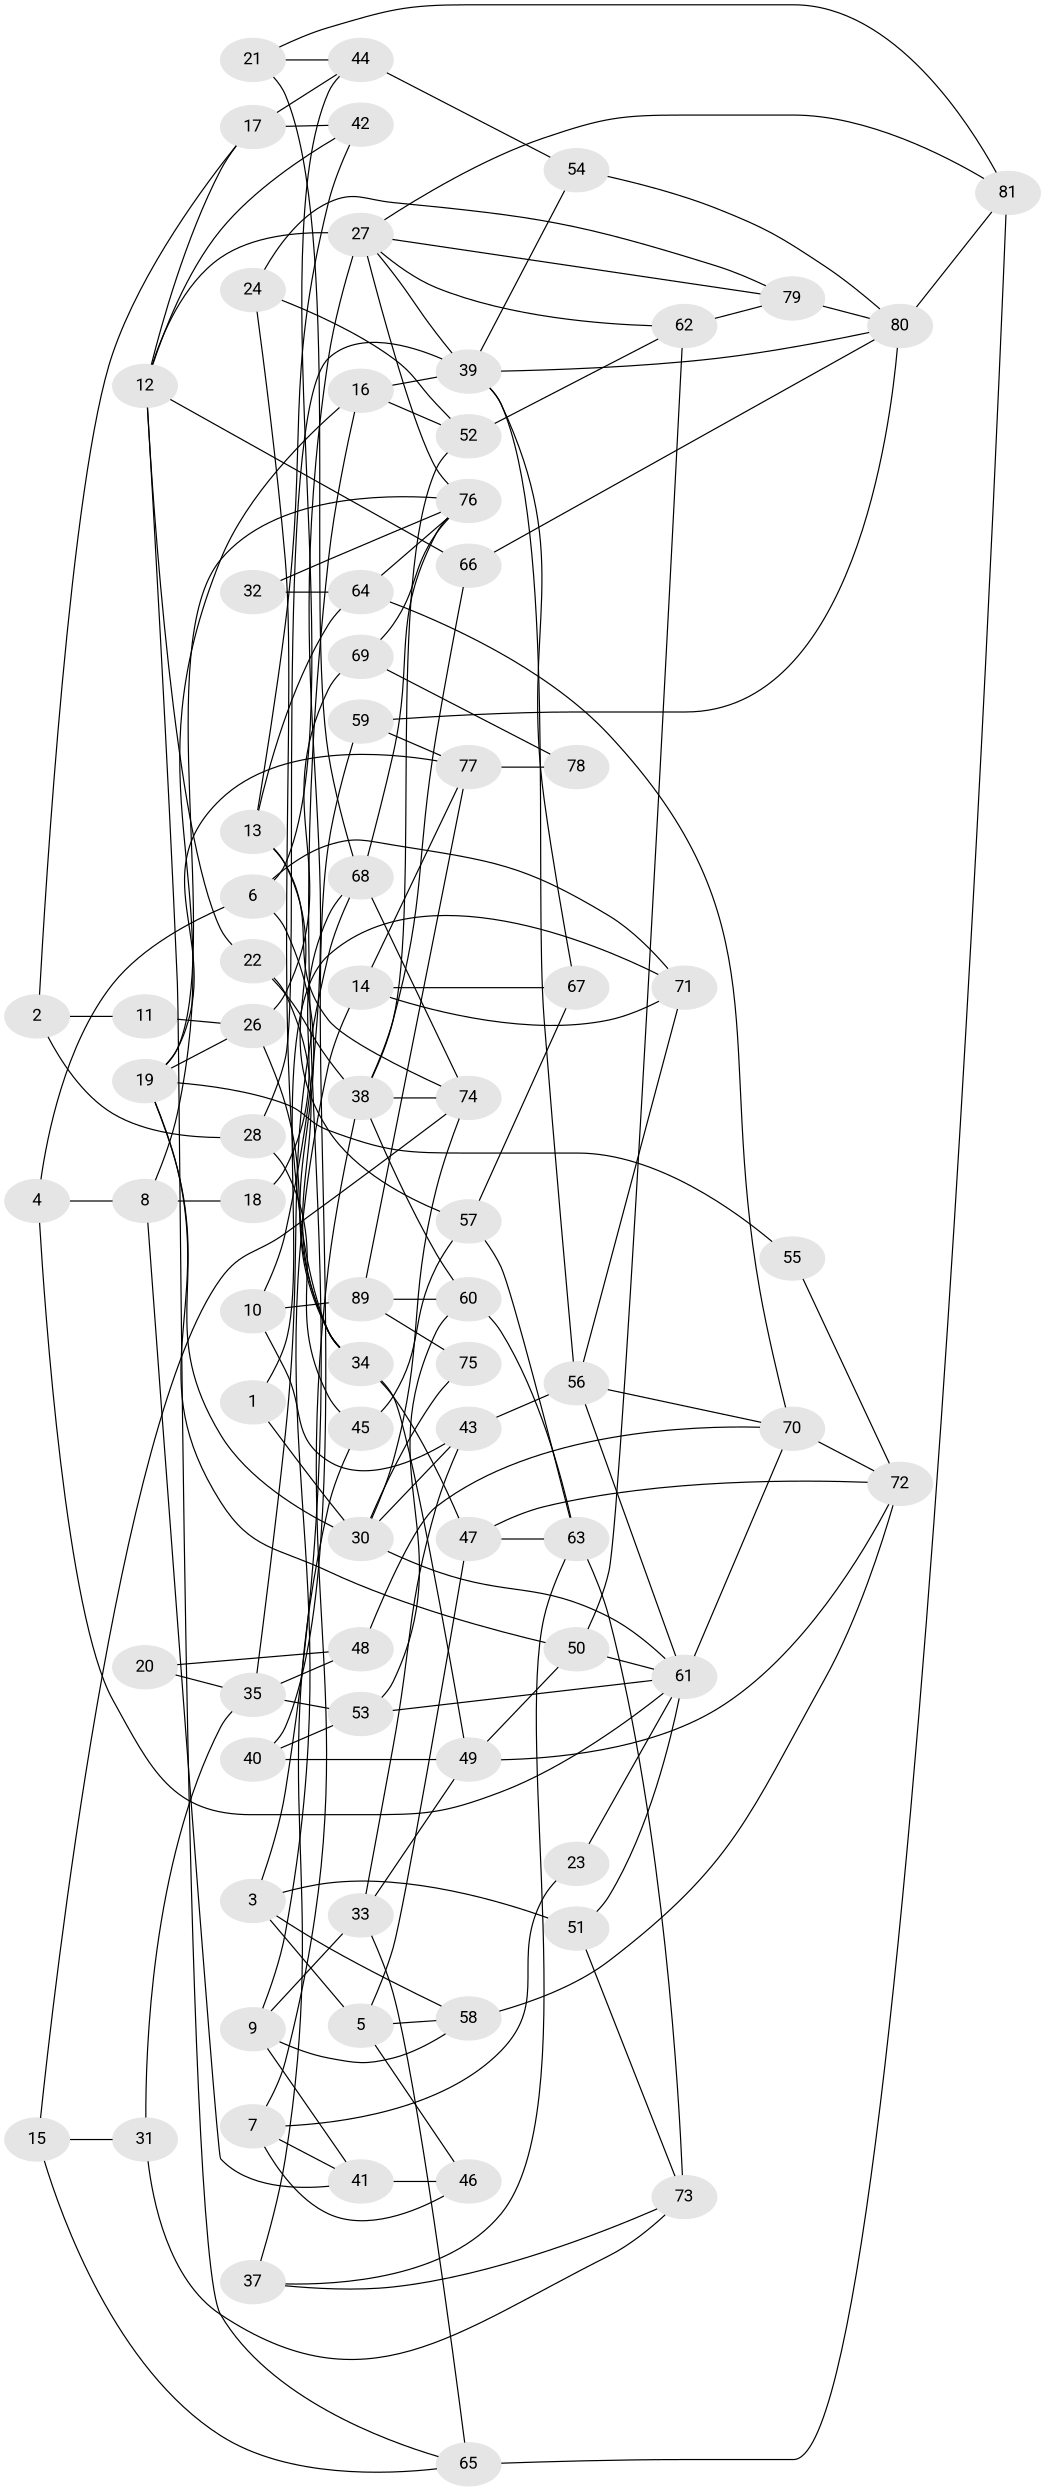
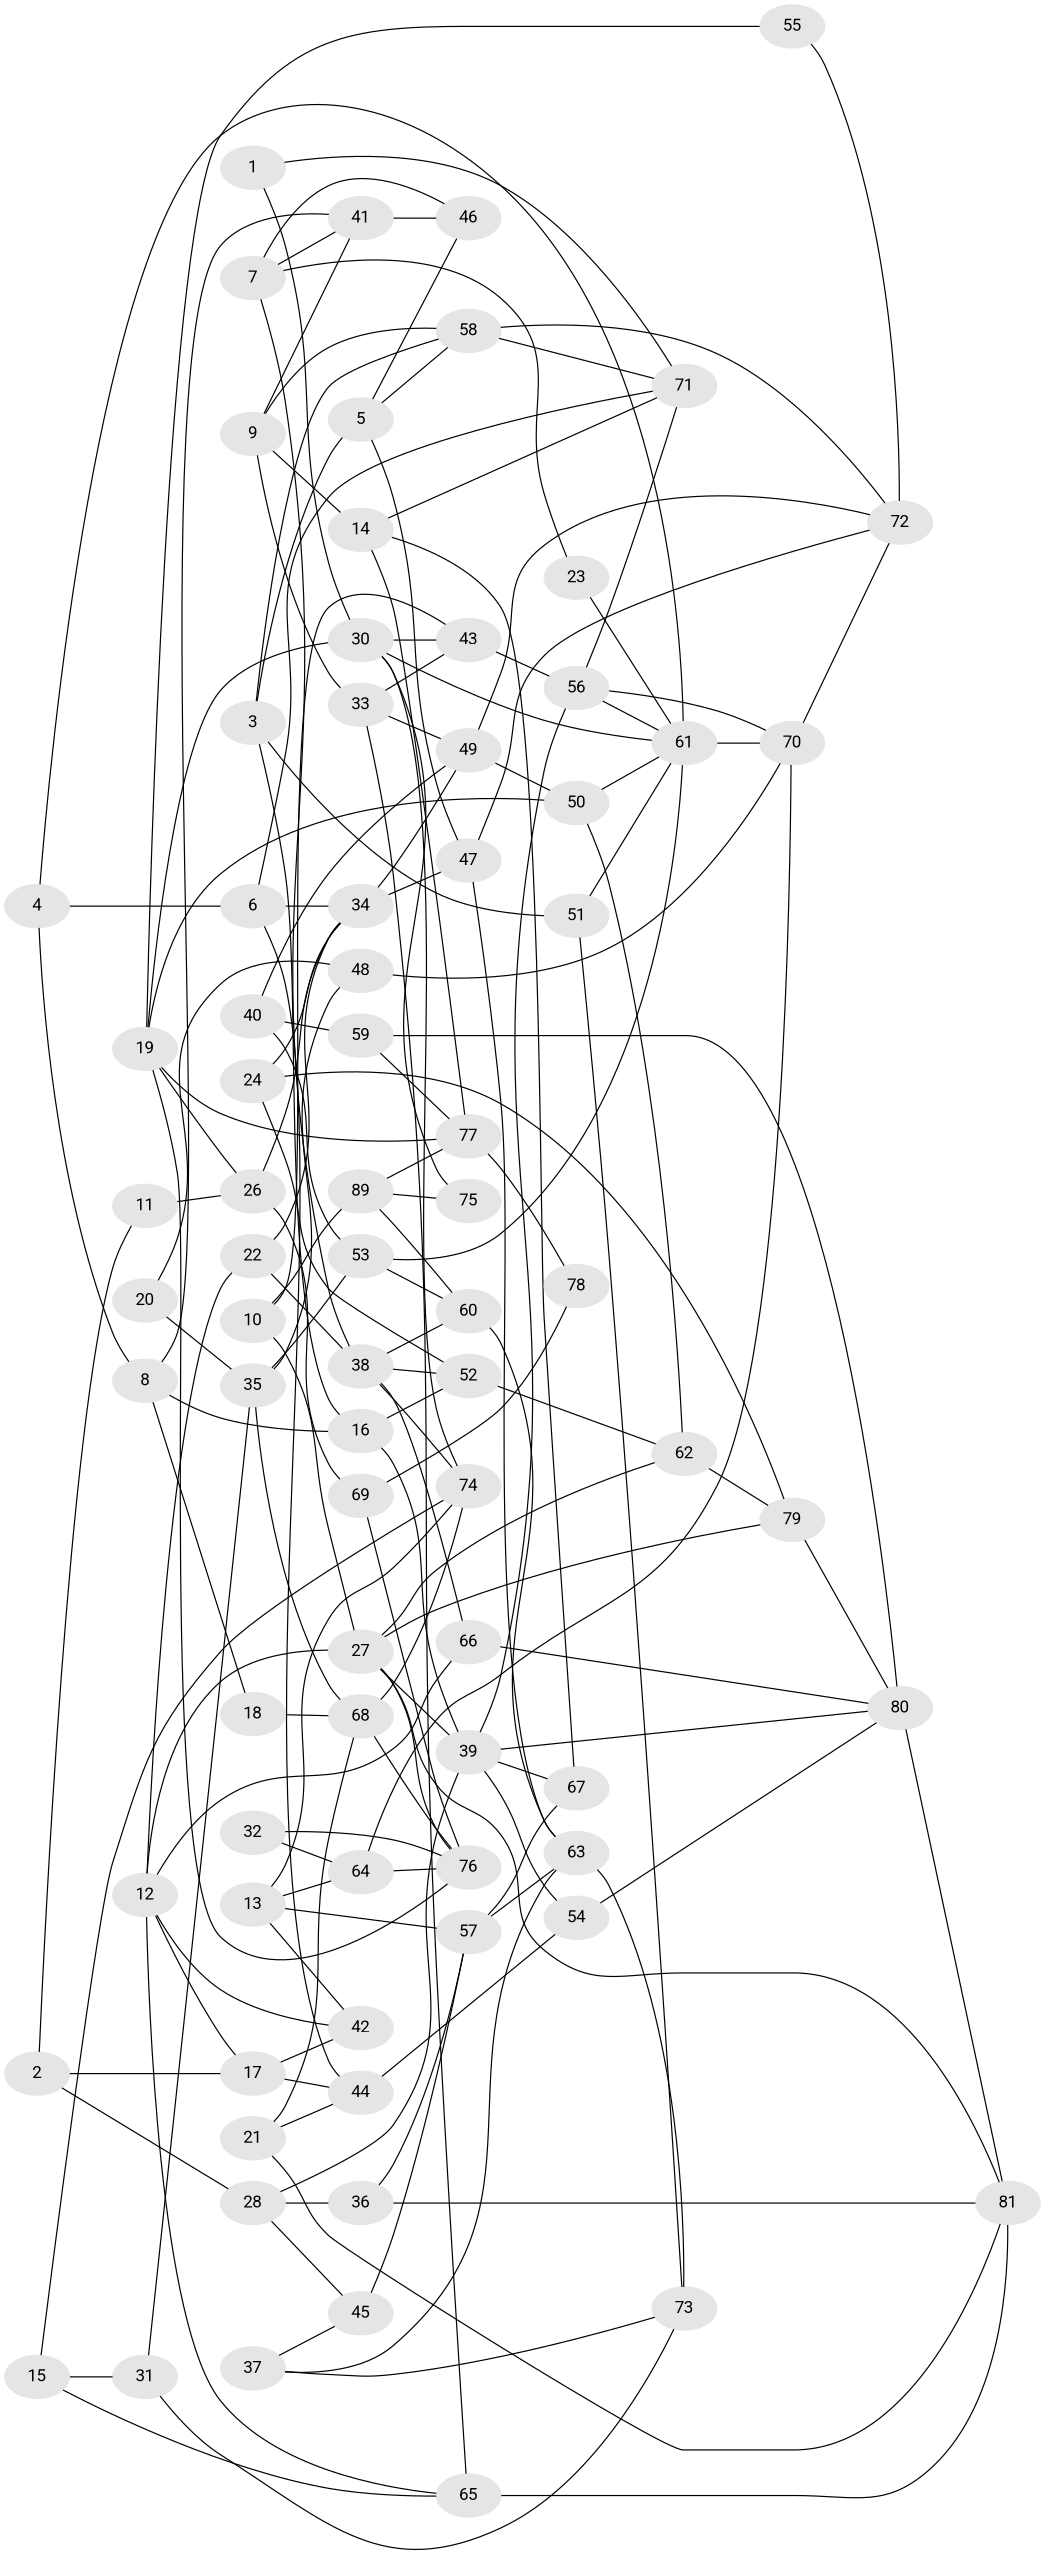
edge "58" -- "71": added
node "36": added
